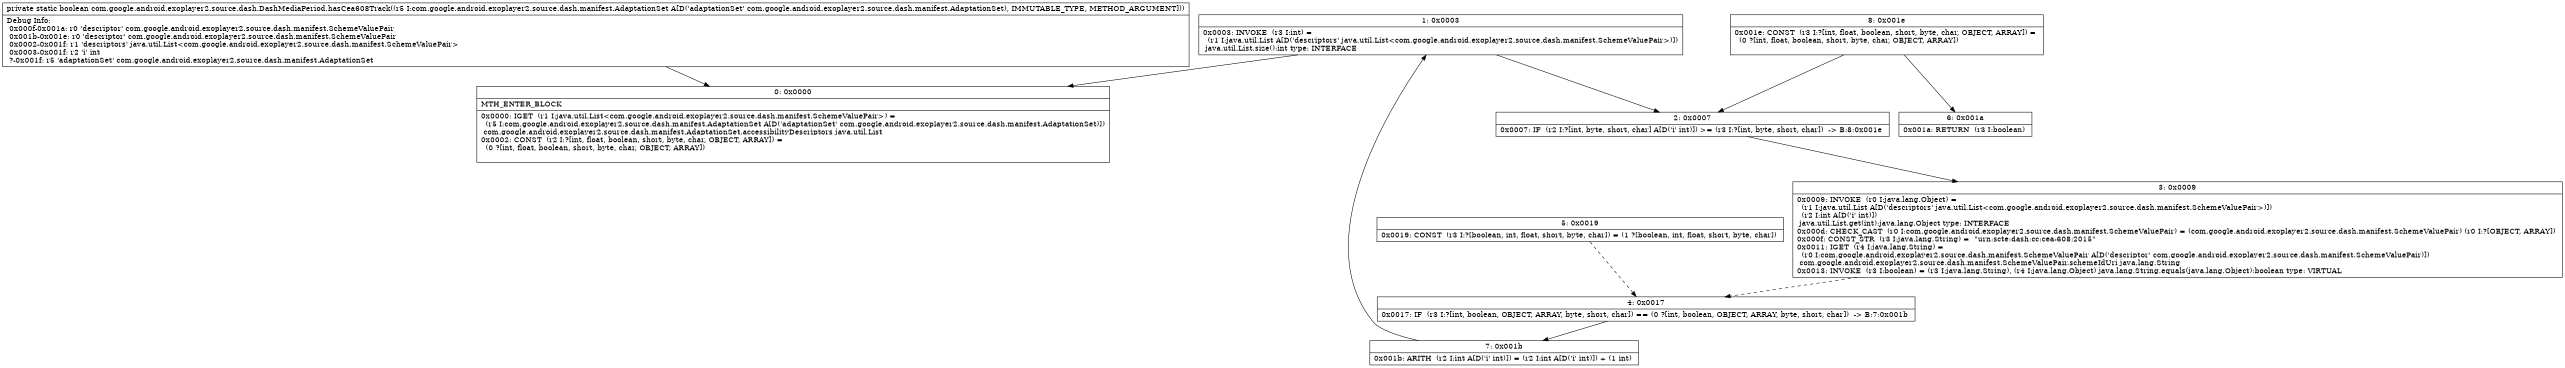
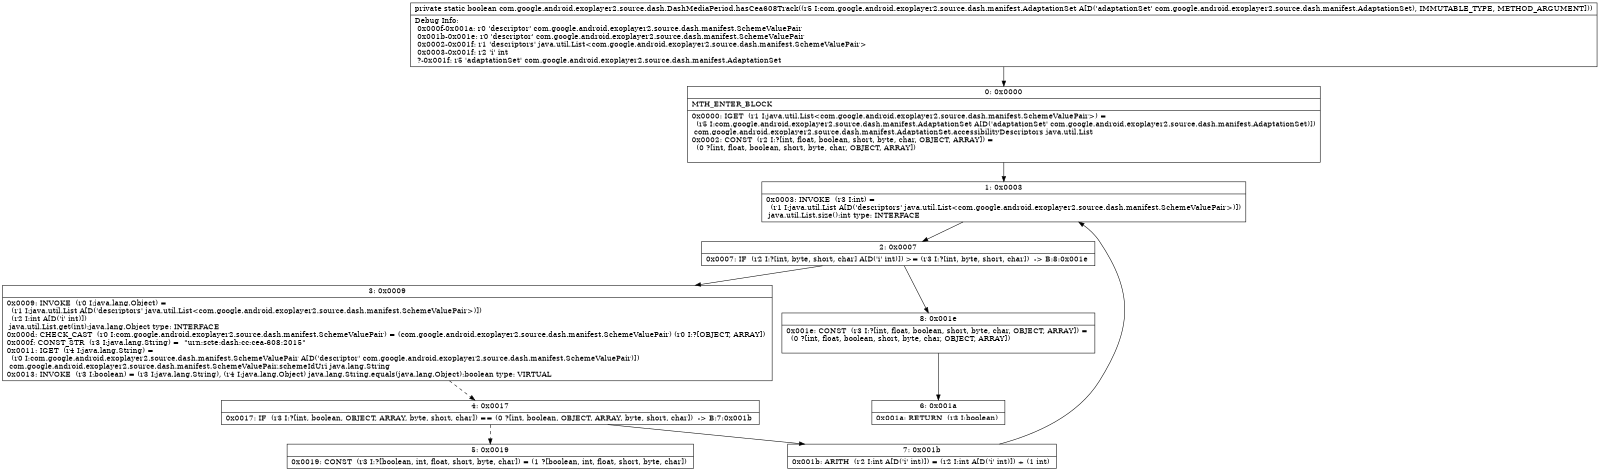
edge "1: 0x0003" -> "0: 0x0000": reversed
edge "8: 0x001e" -> "2: 0x0007": reversed
edge "5: 0x0019" -> "4: 0x0017": reversed
